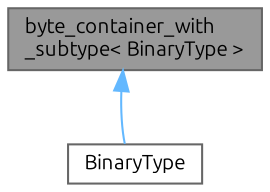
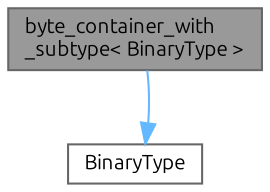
edge "BinaryType" -> "byte_container_with _subtype< BinaryType >": reversed
